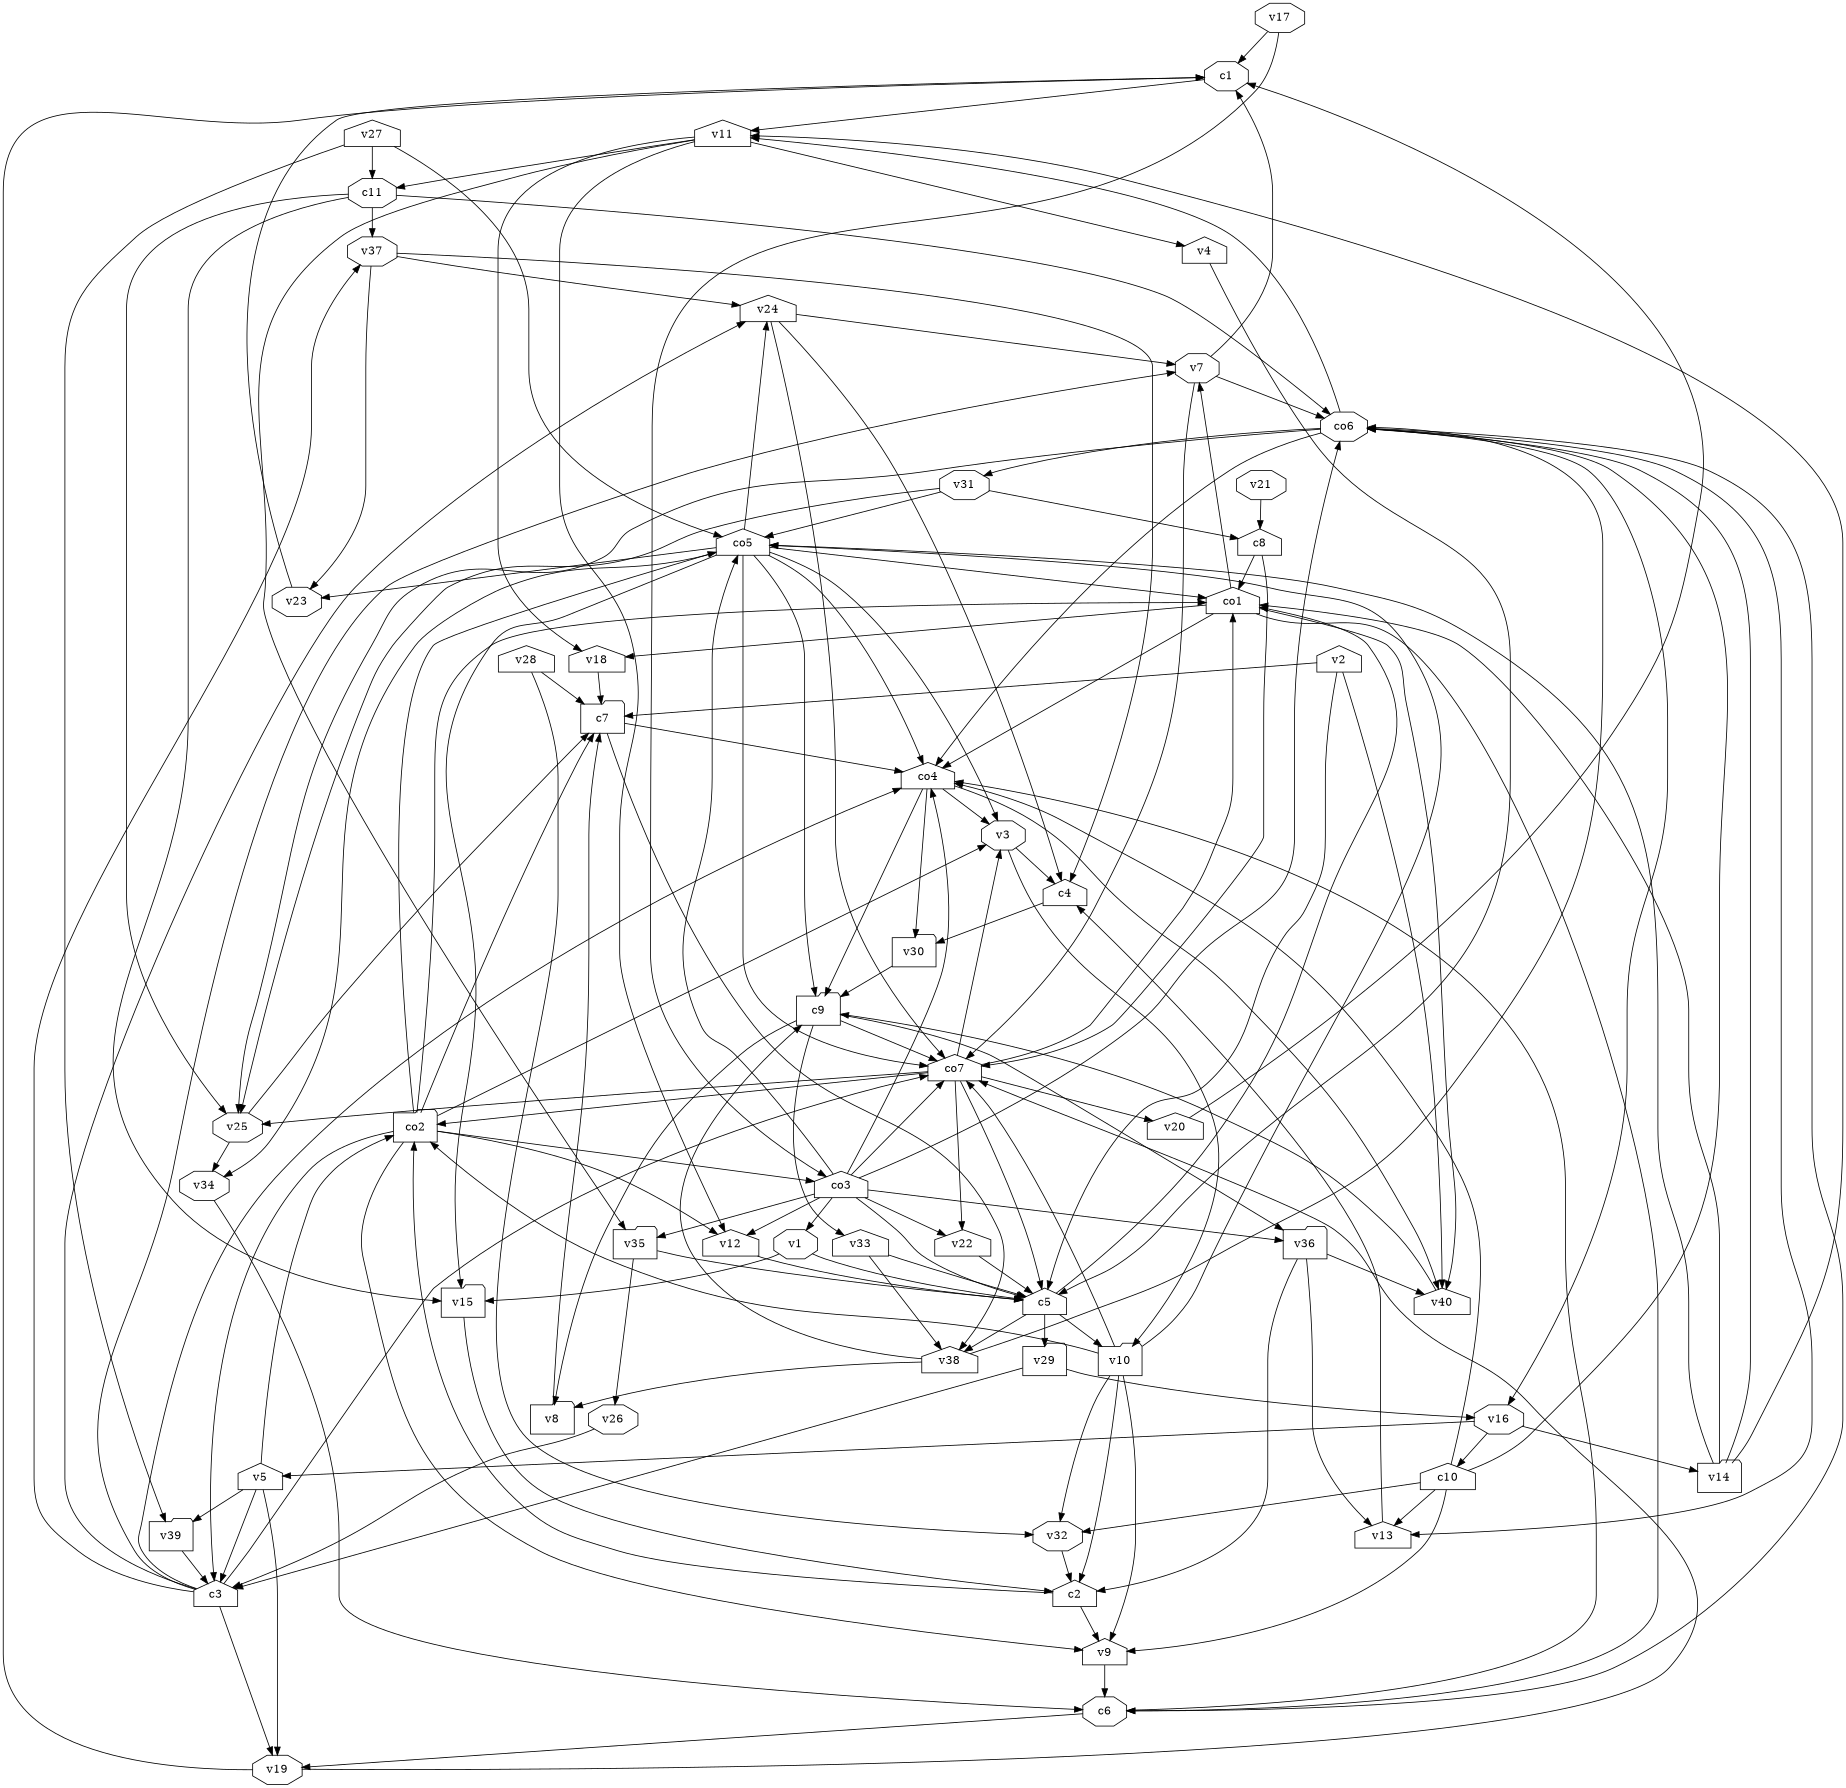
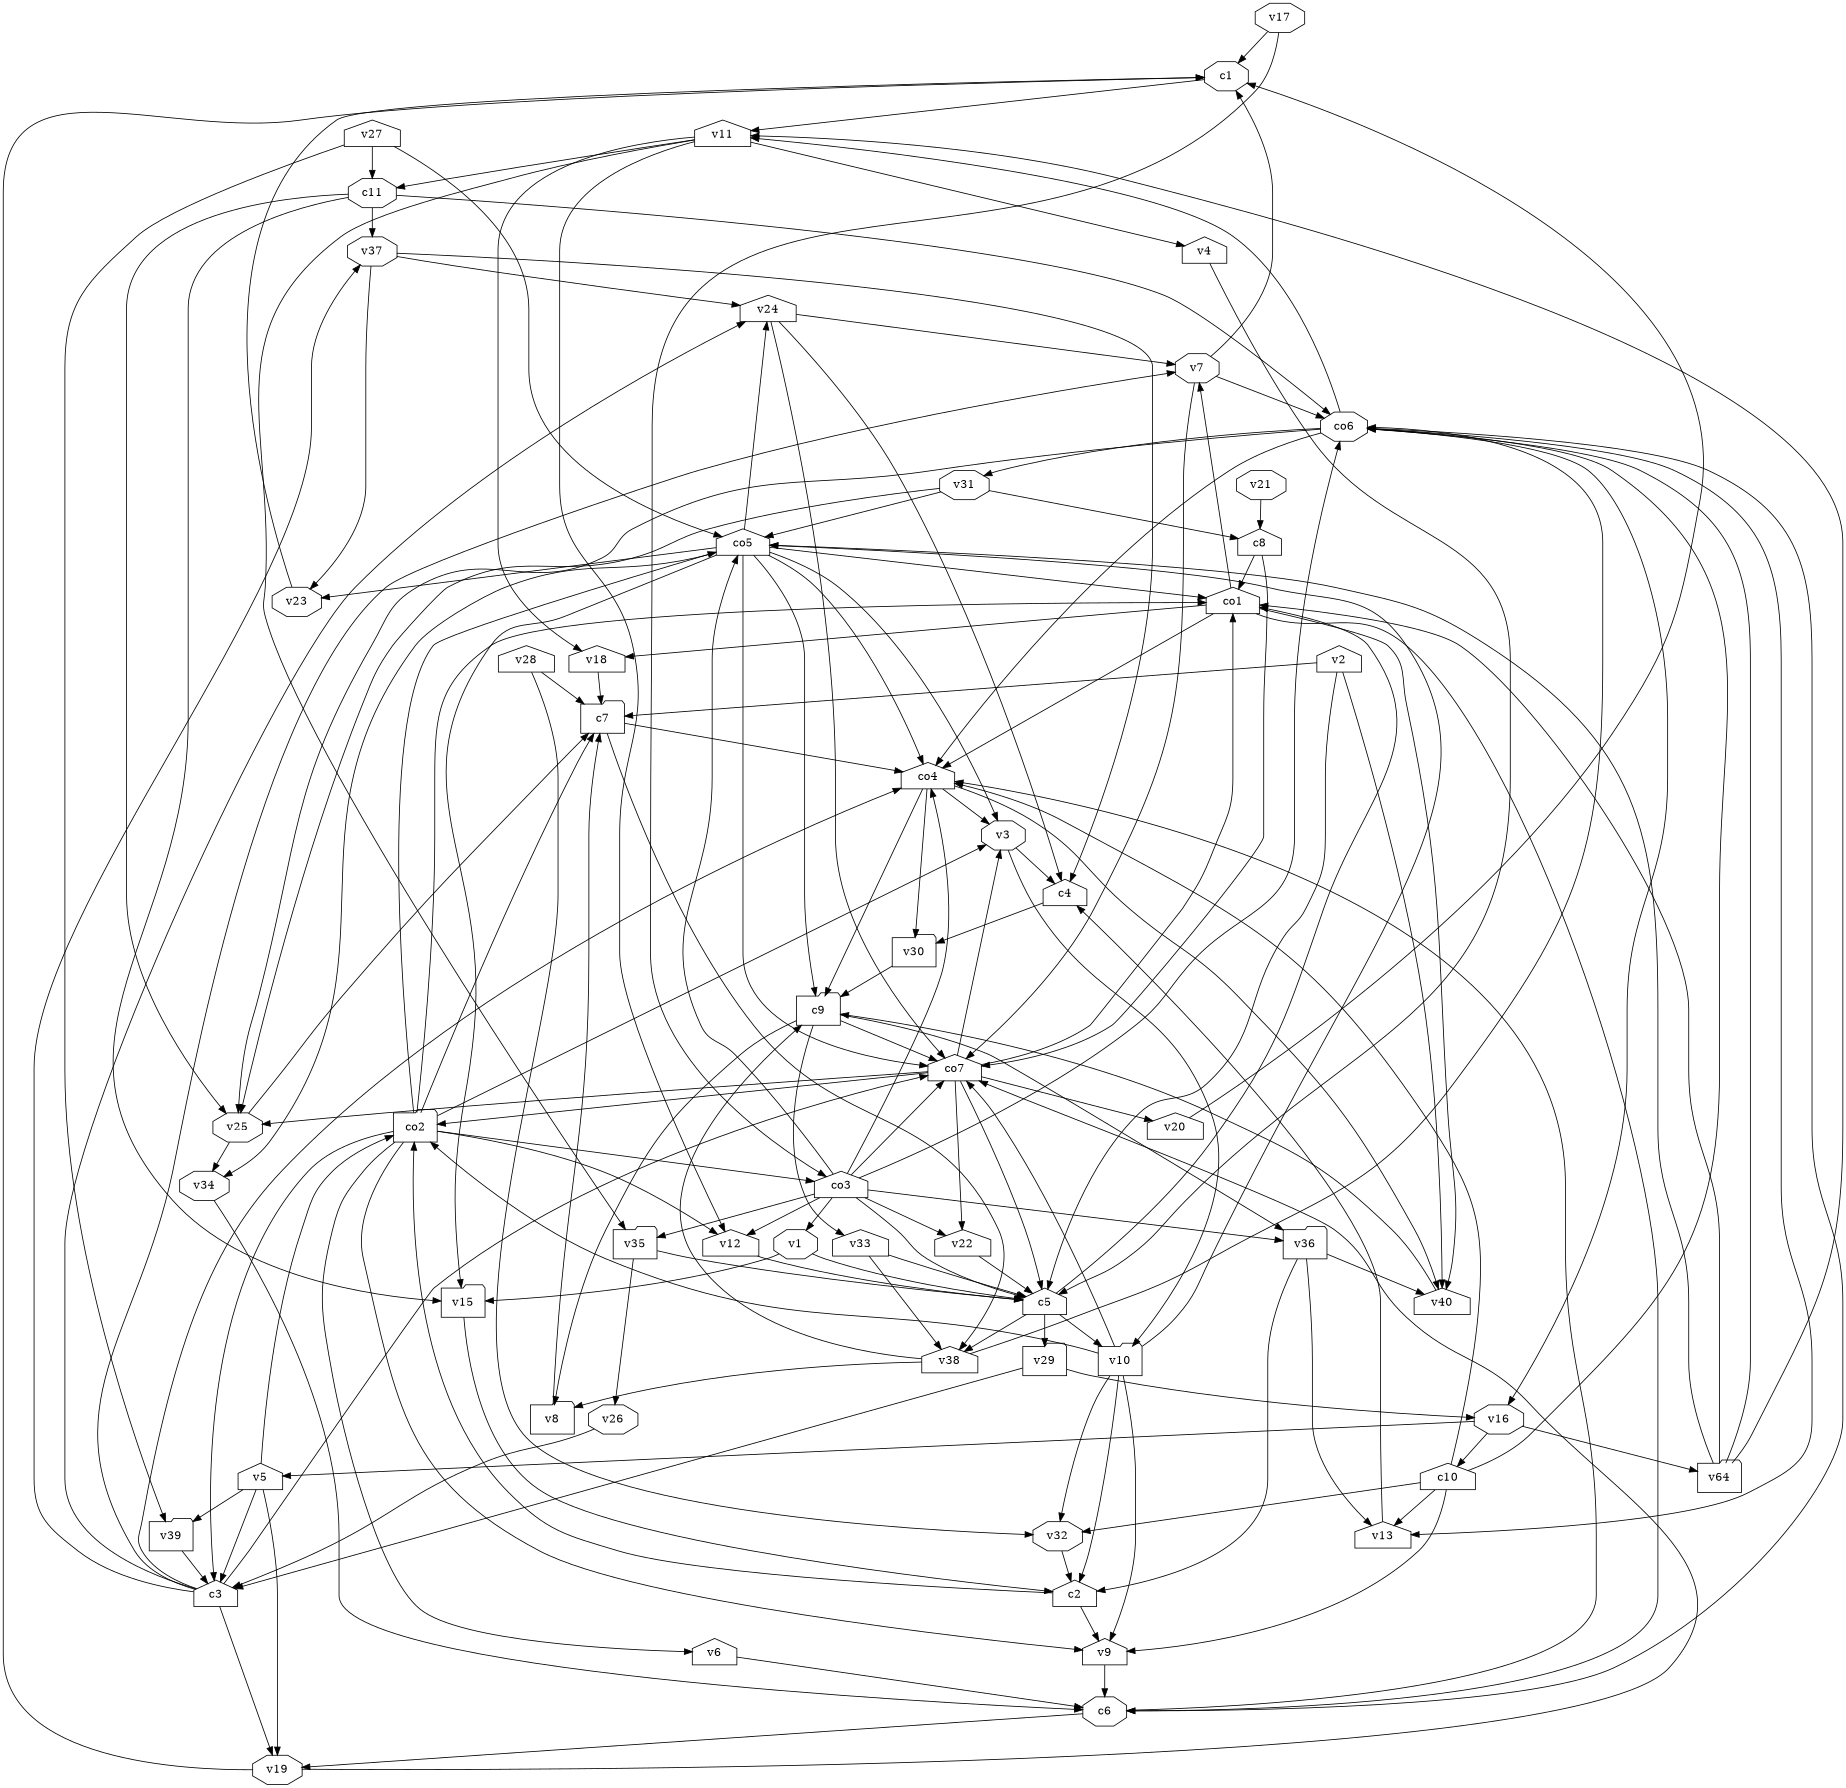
node "v14": label "v14" -> "v64"
node "v6": added
